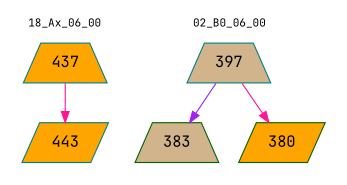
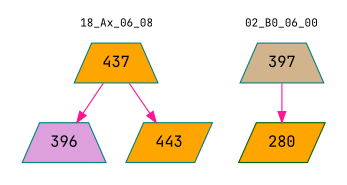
cluster "18_Ax_06_00": label "18_Ax_06_00" -> "18_Ax_06_08"
node "396": added
node "383": removed
node "380": label "380" -> "280"
